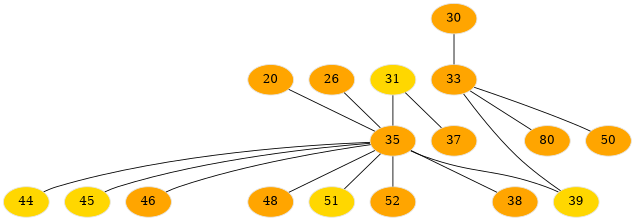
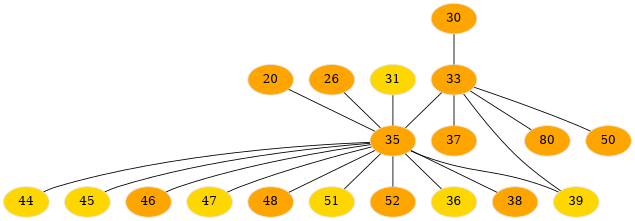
edge "31" -- "37": now "33" -- "37"
edge "33" -- "35": added
node "47": added
node "36": added
